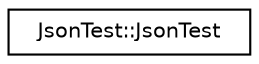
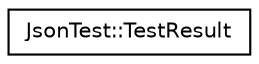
node "JsonTest::JsonTest": label "JsonTest::JsonTest" -> "JsonTest::TestResult"
